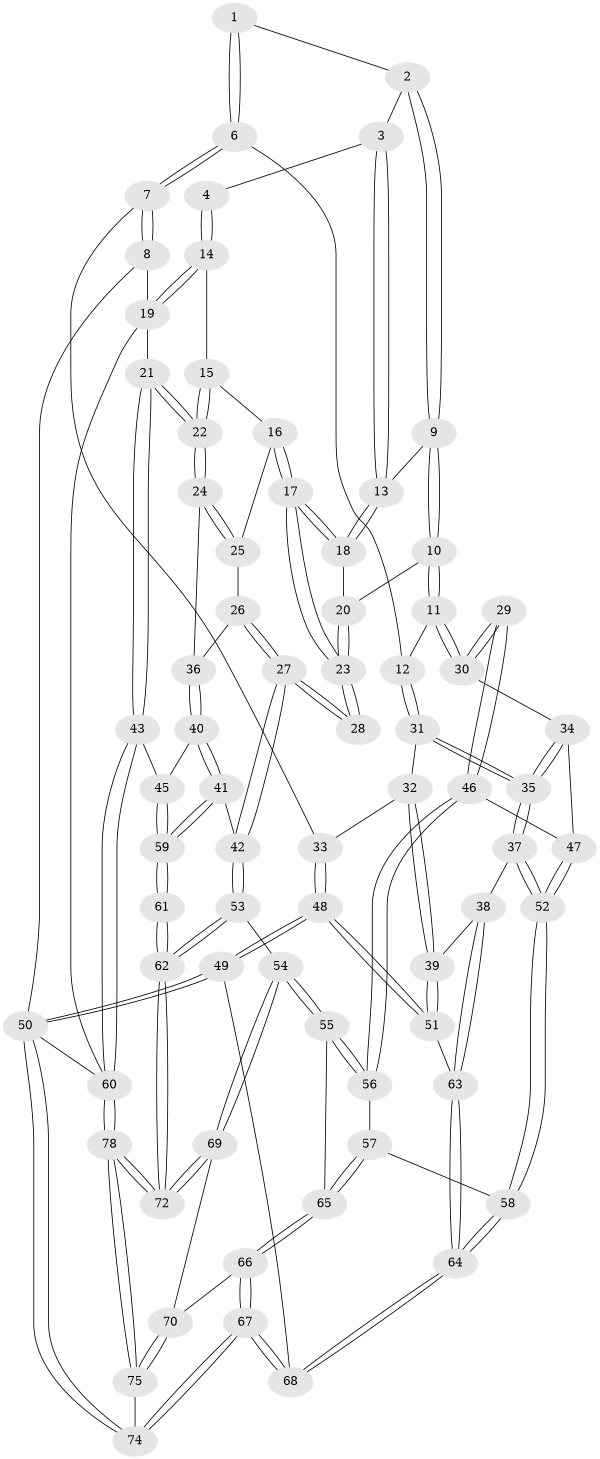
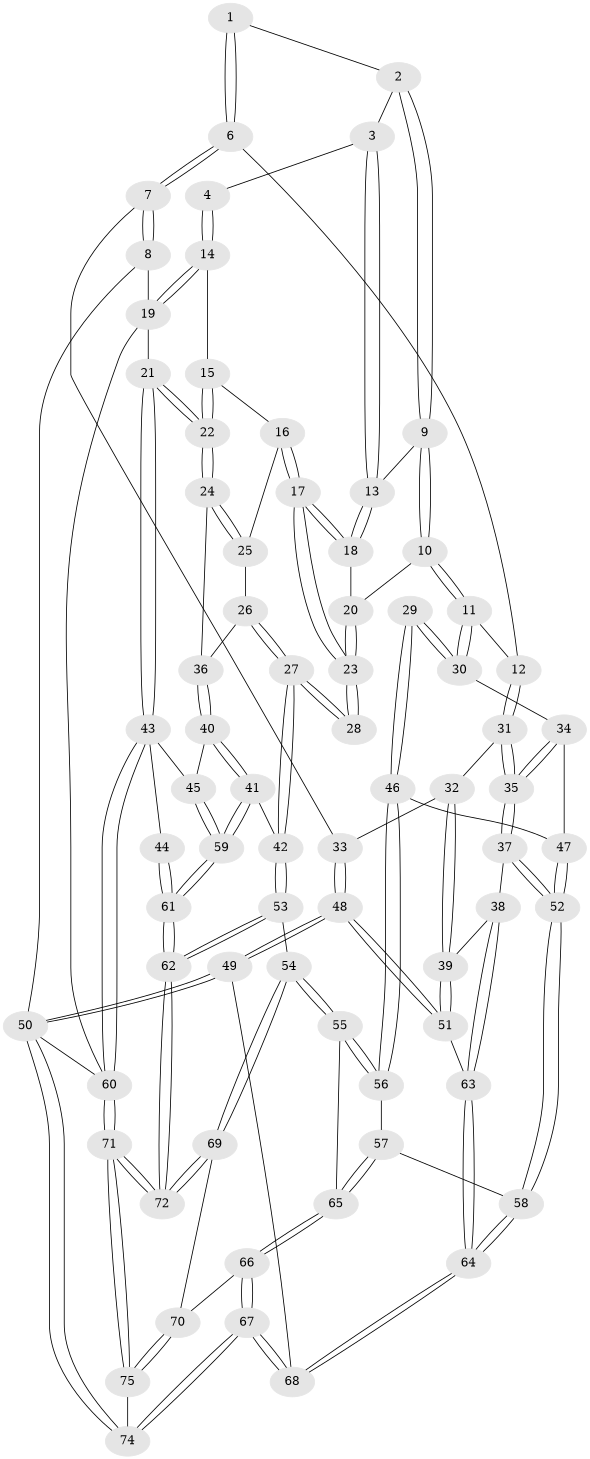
node "44": added
node "78": label "78" -> "71"
